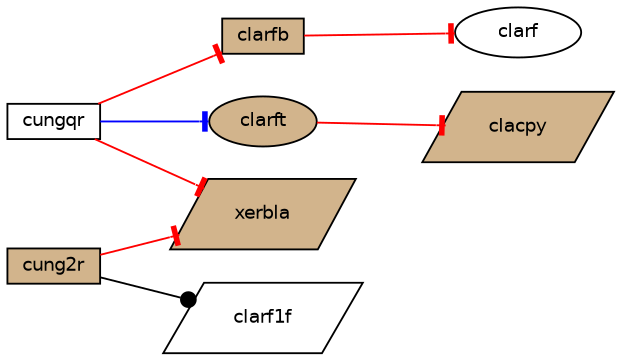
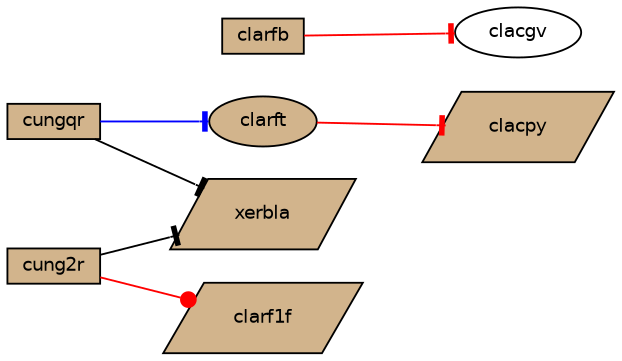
node "clarf": label "clarf" -> "clacgv"
edge "cungqr" -> "clarfb": removed
node "cungqr": fillcolor white -> tan
edge "cungqr" -> "xerbla": color red -> black
edge "cung2r" -> "xerbla": color red -> black
edge "cung2r" -> "clarf1f": color black -> red
node "clarf1f": fillcolor white -> tan
